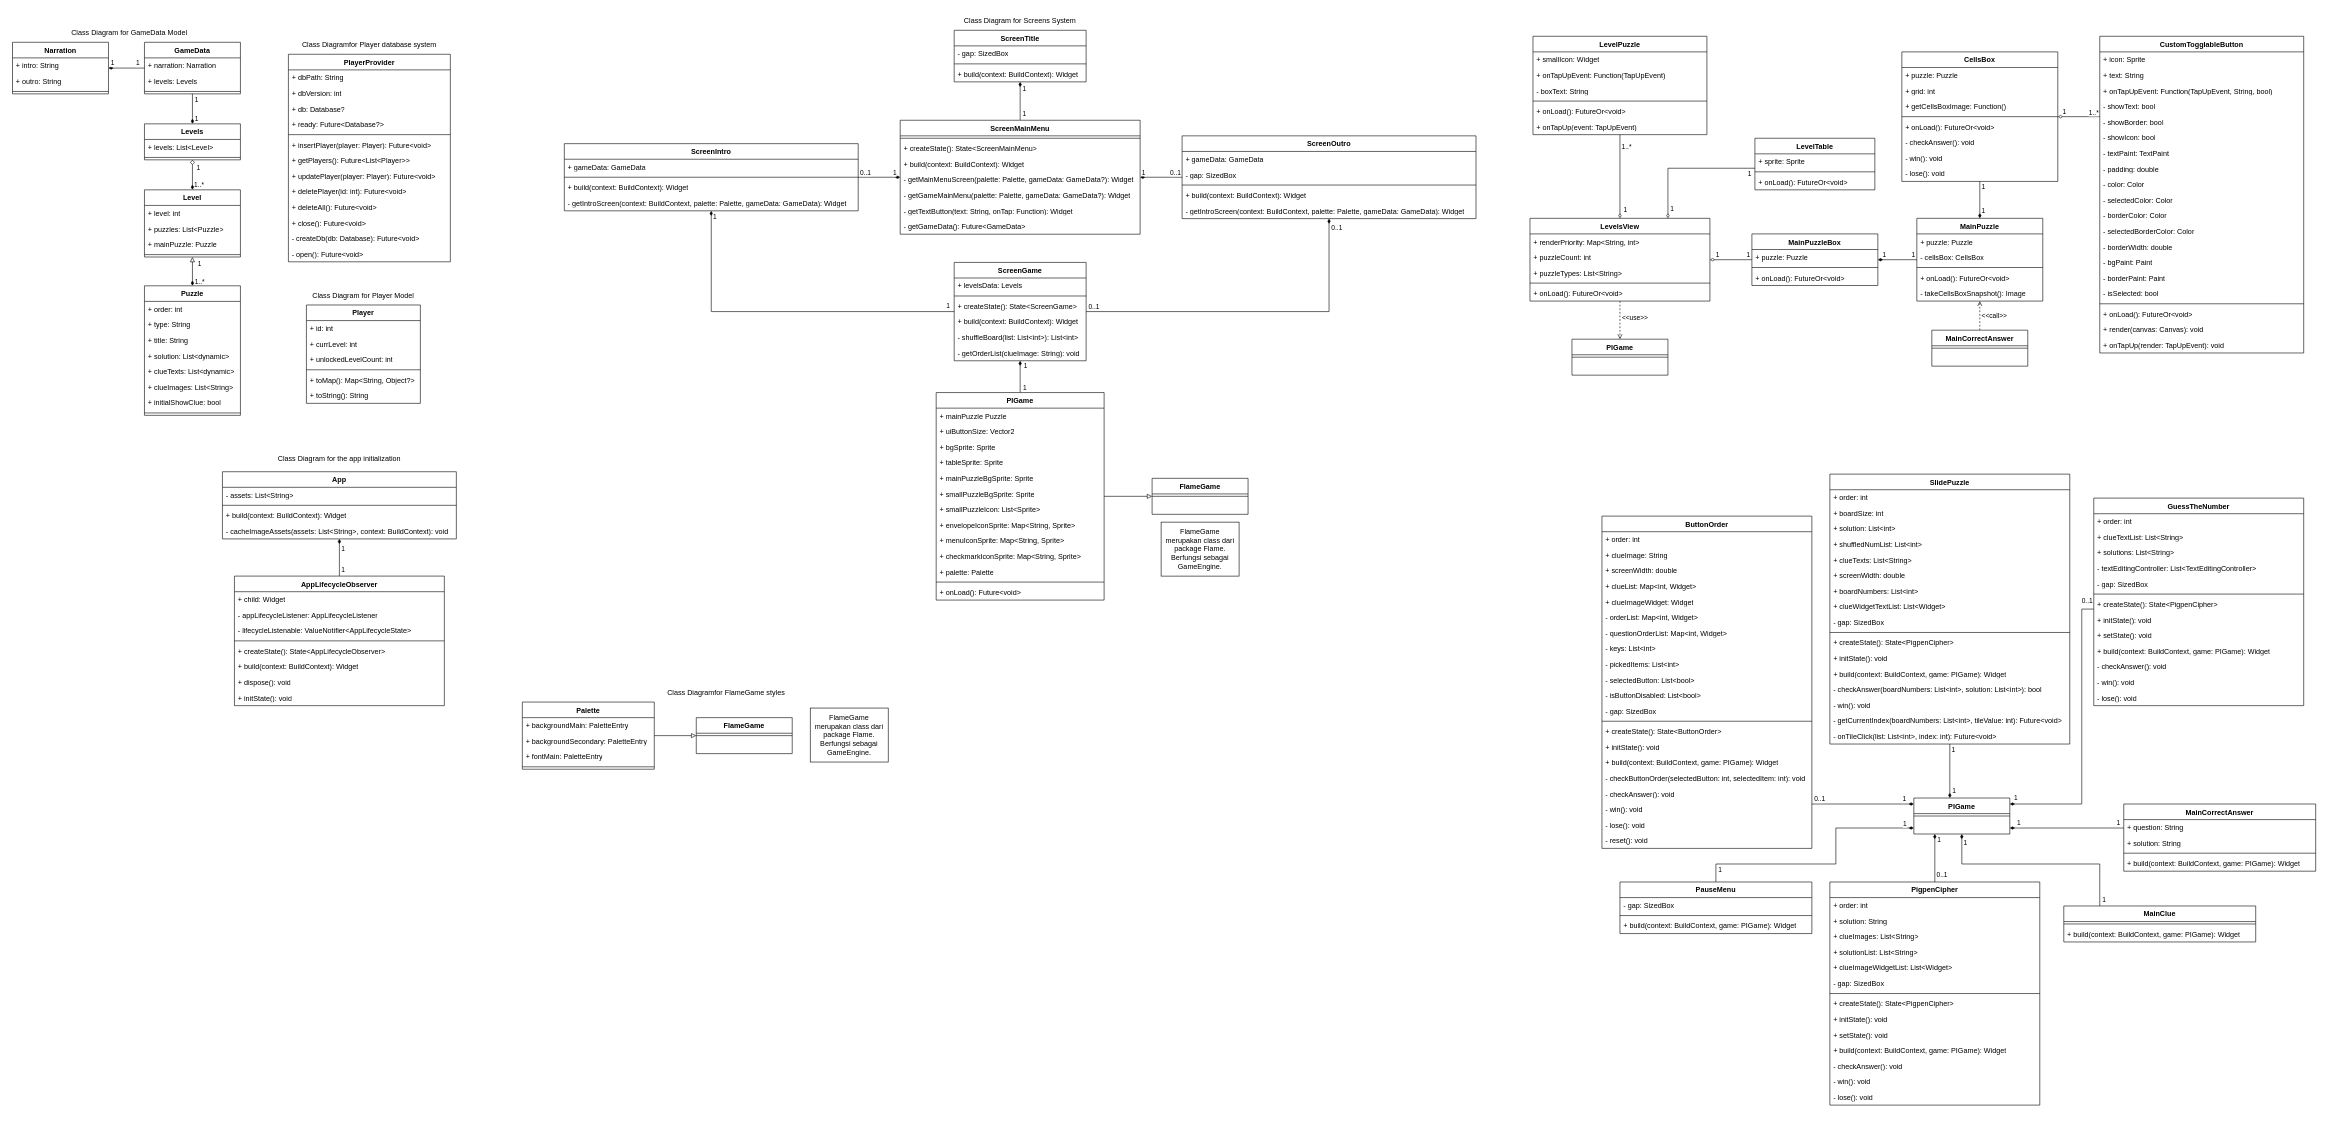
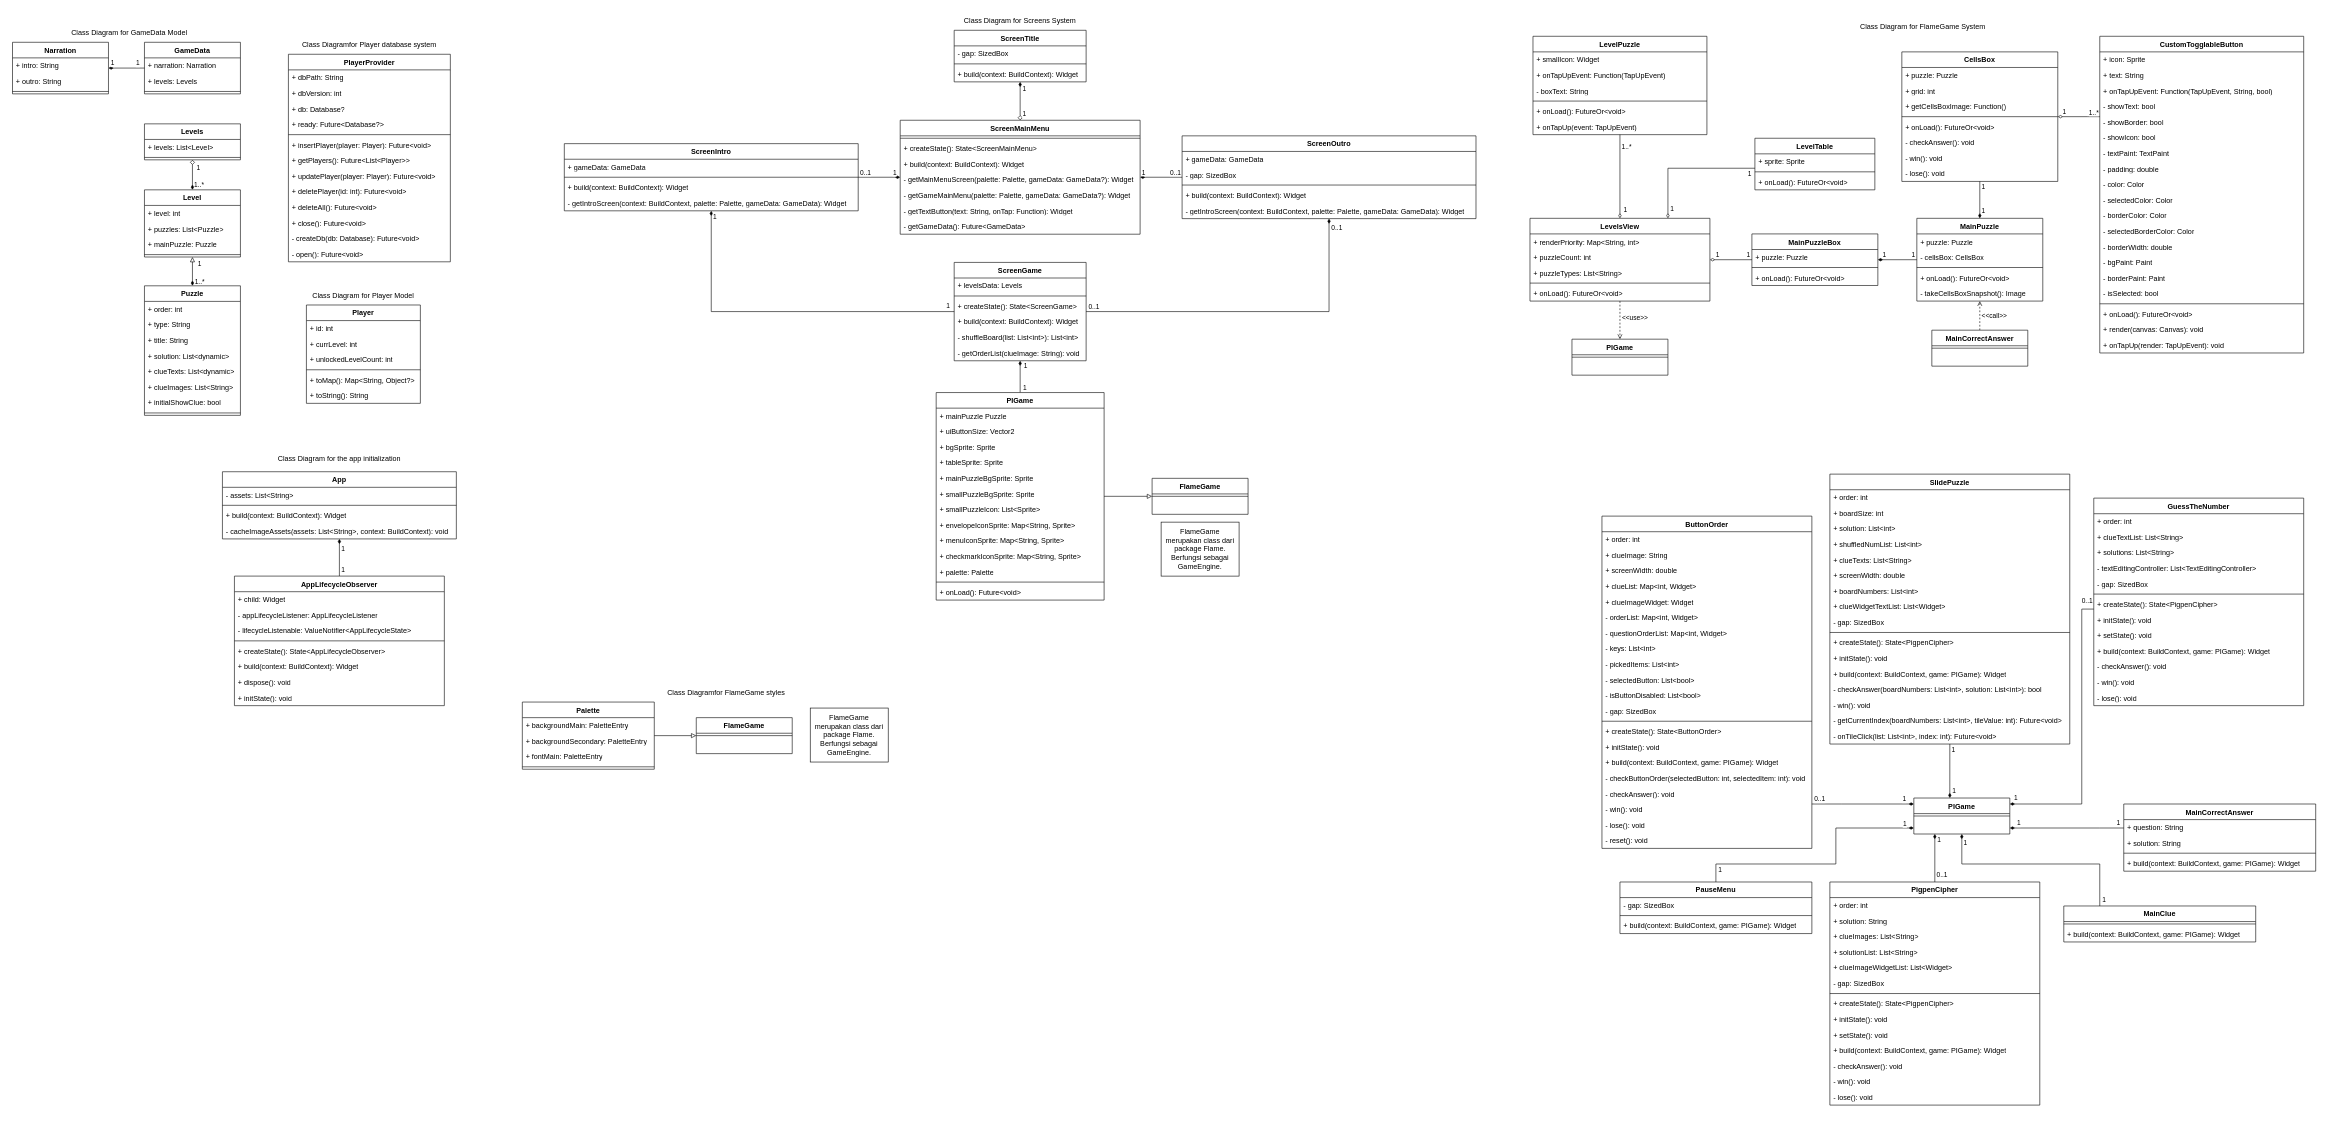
node "Class Diagram for FlameGame System": added
edge "GameData" -> "Levels": removed, labels "1", "1"
edge "ScreenMainMenu" -> "ScreenTitle": arrowhead none -> diamond
